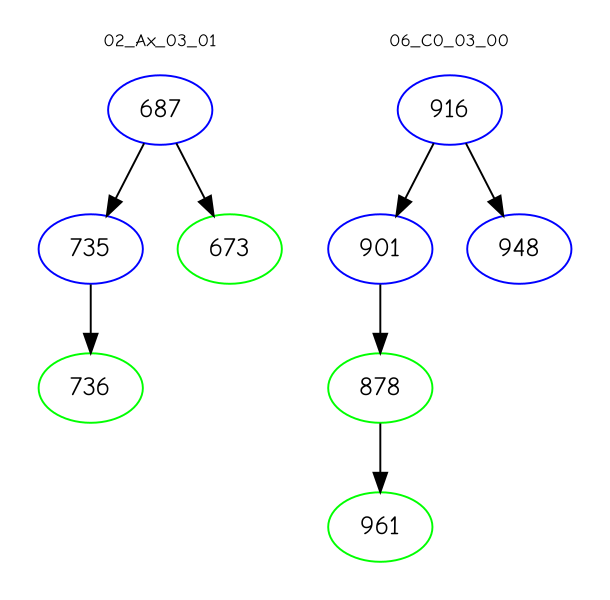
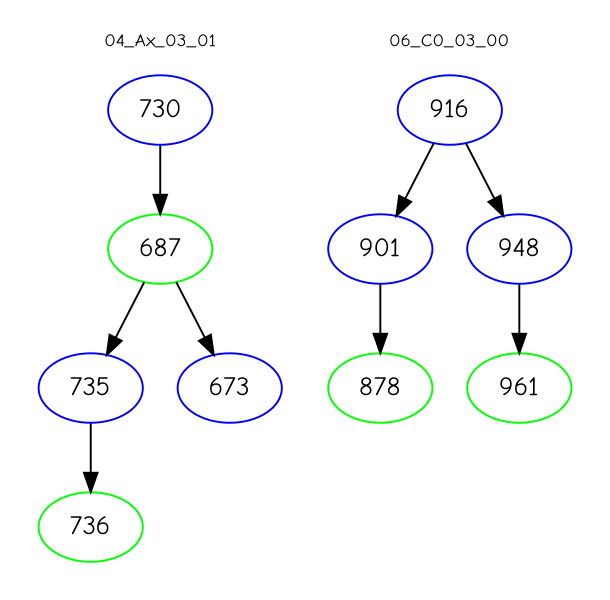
cluster "02_Ax_03_01": label "02_Ax_03_01" -> "04_Ax_03_01"
node "730": added
node "687": color blue -> green
node "673": color green -> blue
edge "878" -> "961": now "948" -> "961"
